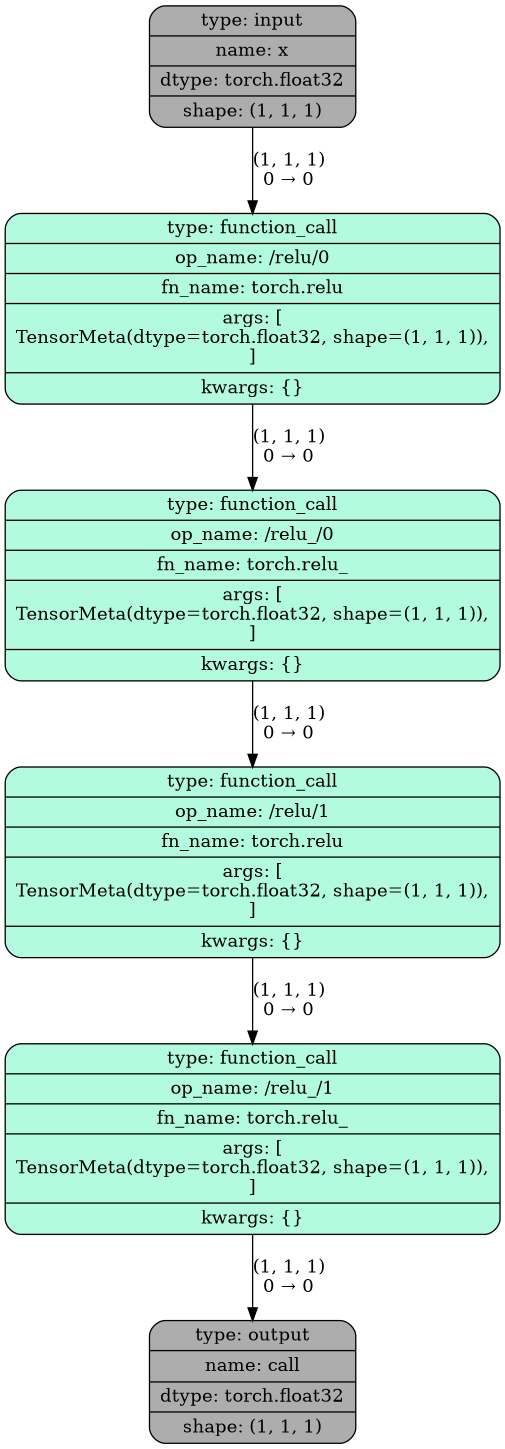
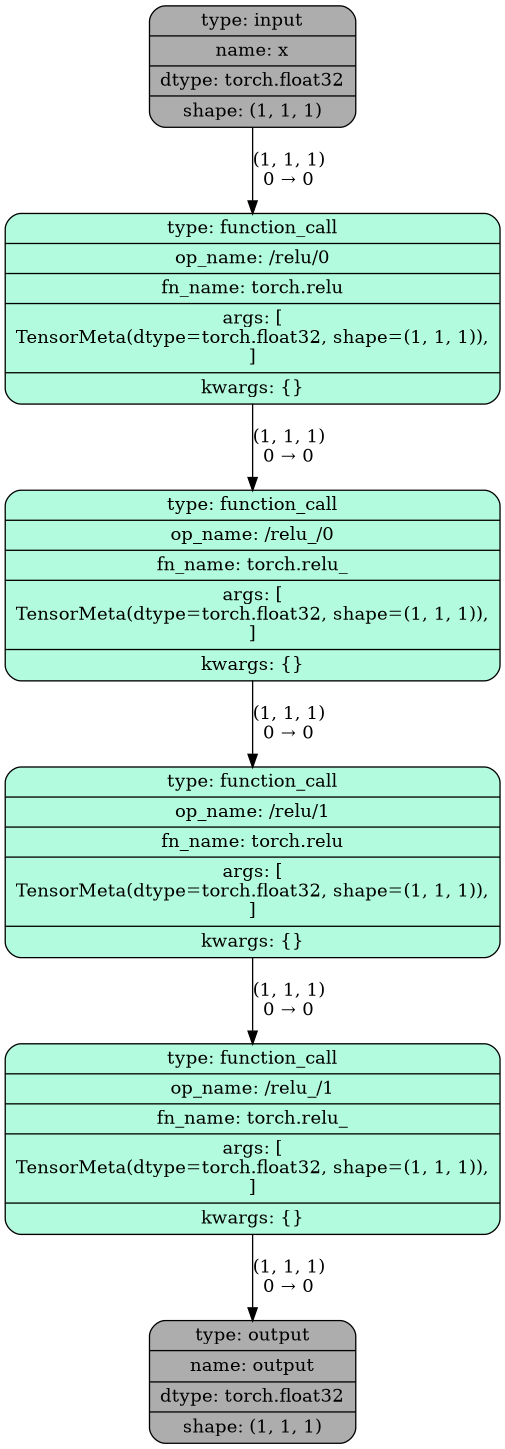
node "type: output": text "name: call" -> "name: output"
